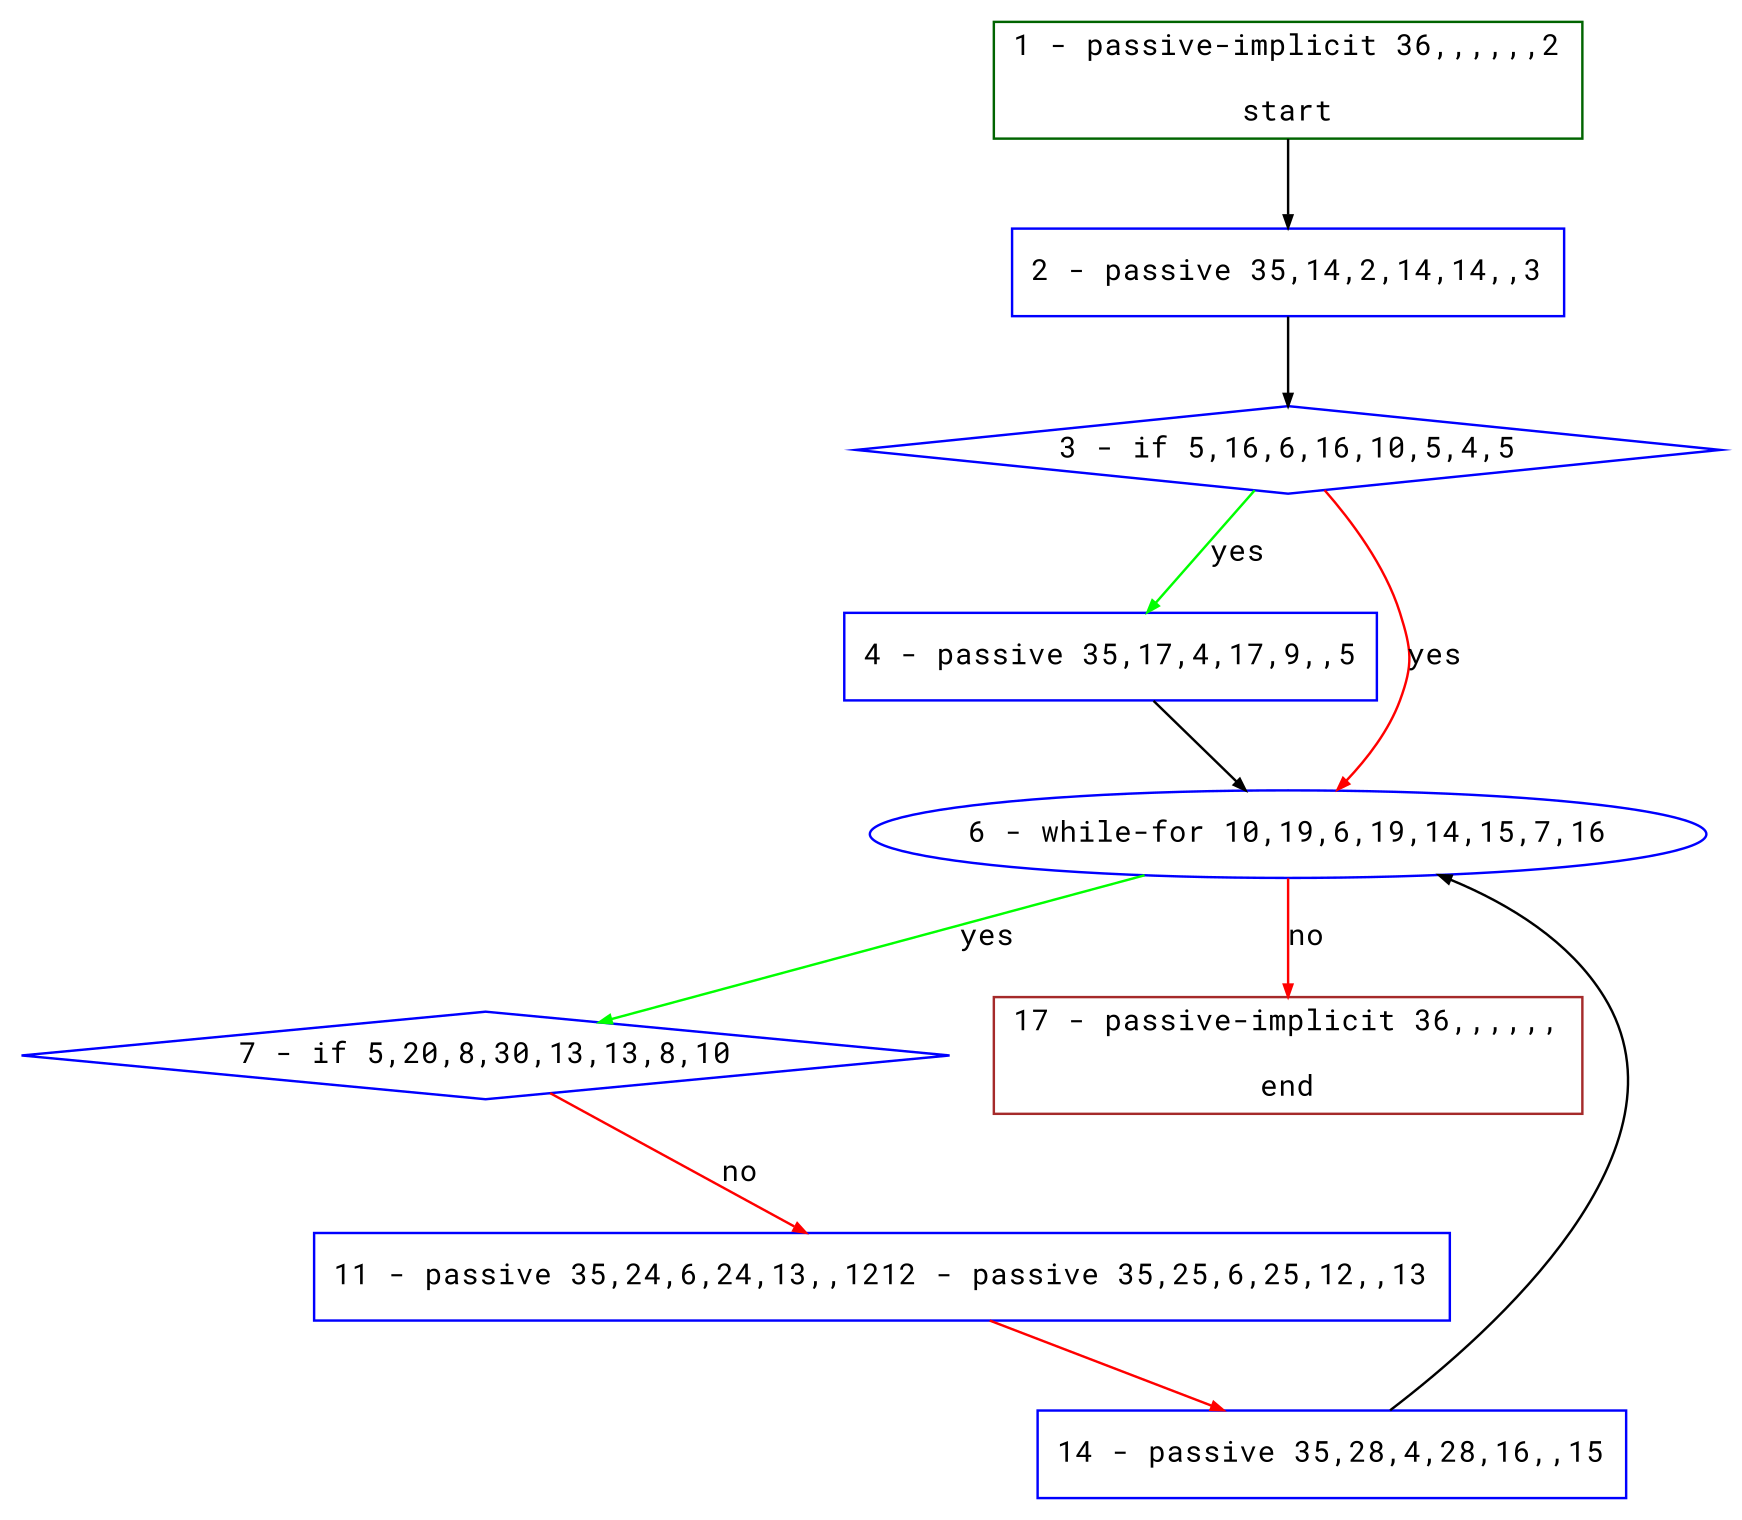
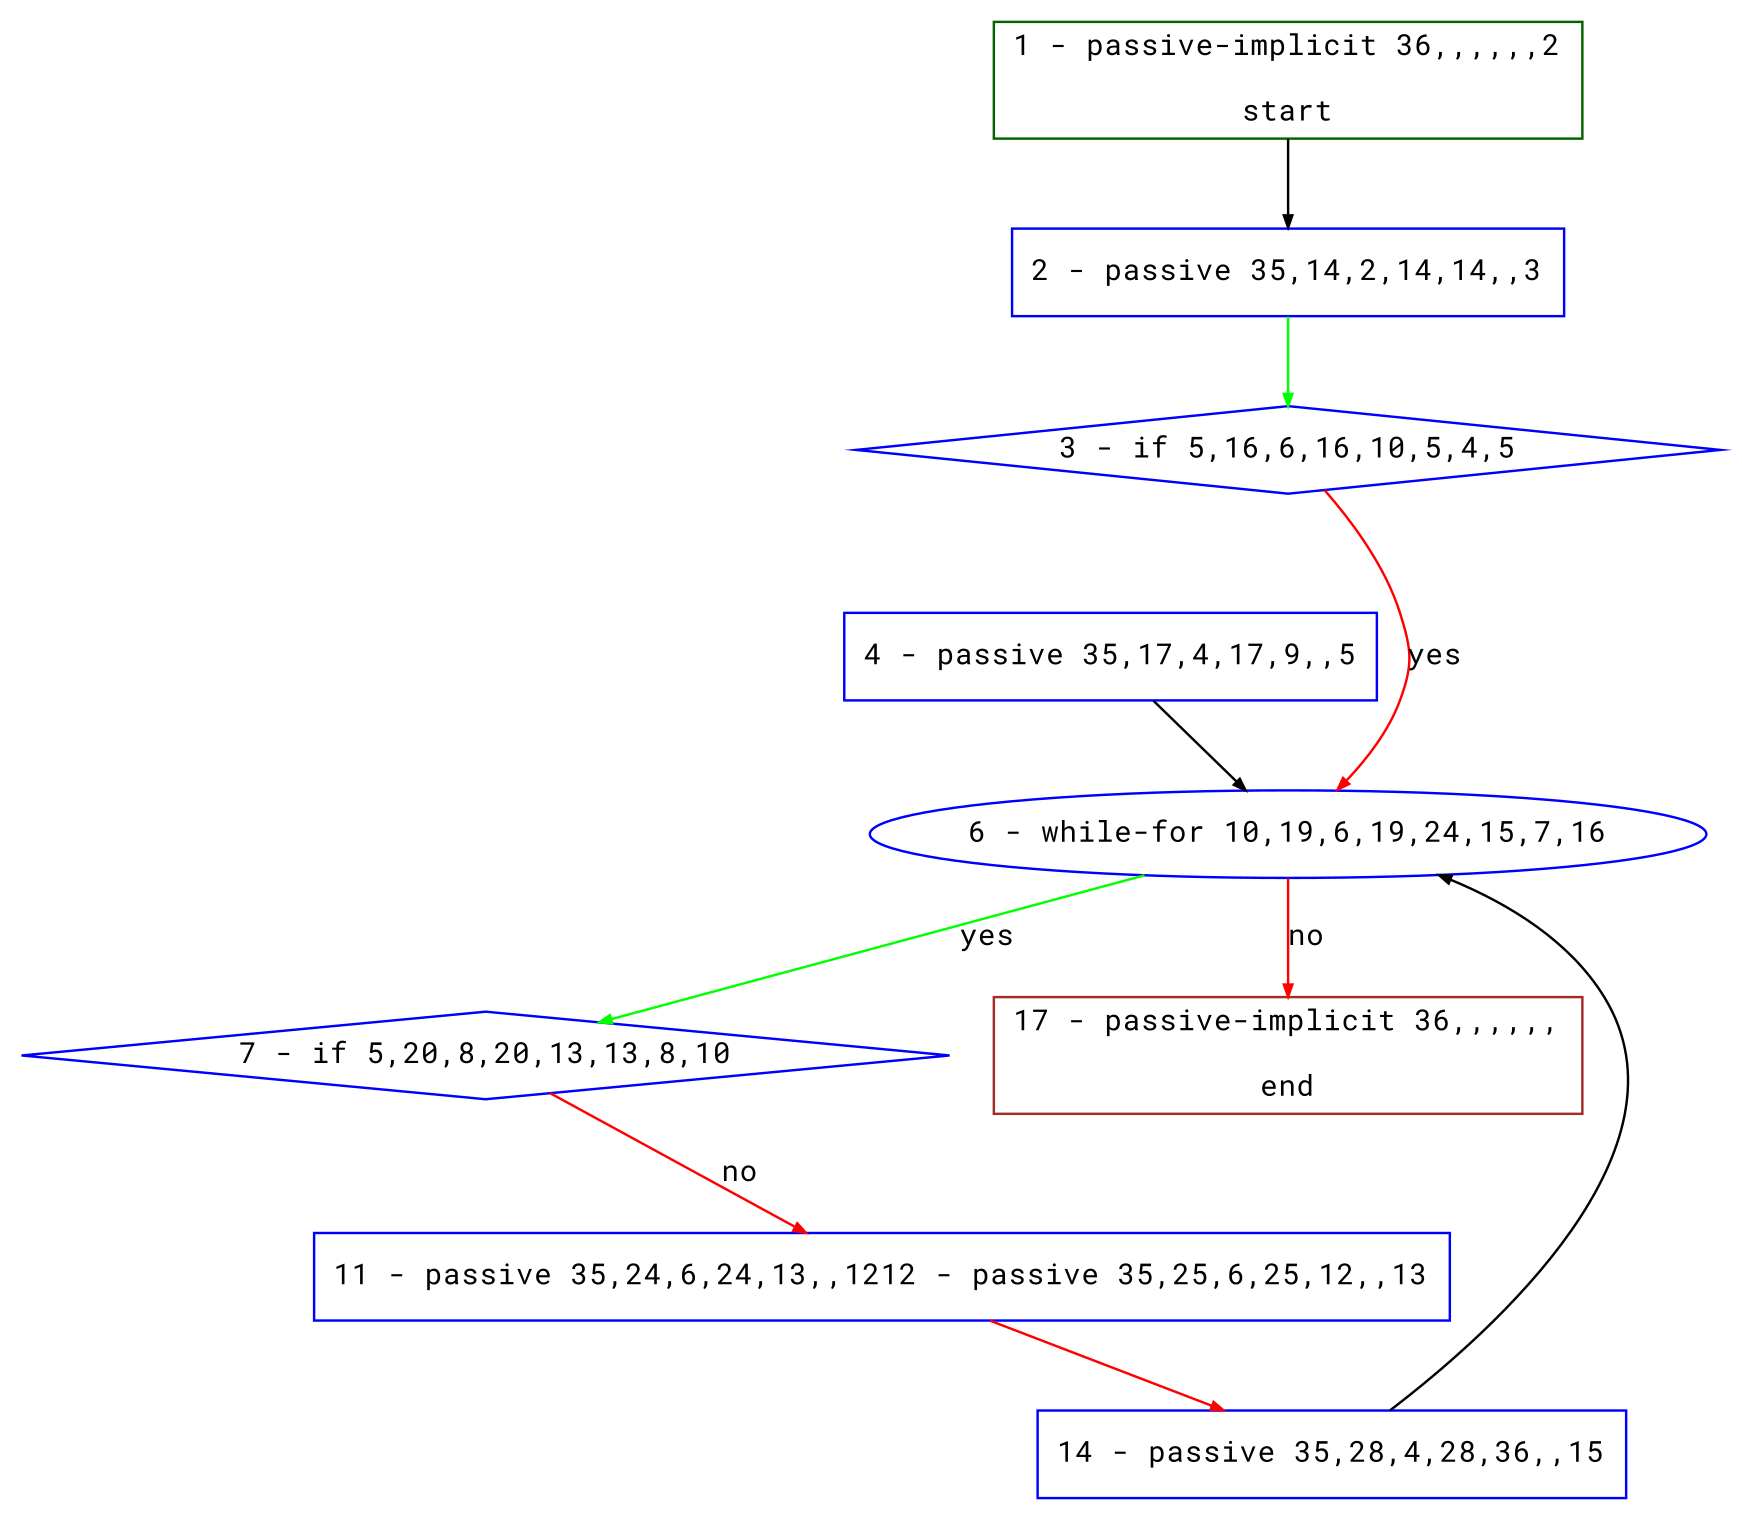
edge "2 - passive 35,14,2,14,14,,3" -> "3 - if 5,16,6,16,10,5,4,5": color #000000 -> #00ff00
edge "3 - if 5,16,6,16,10,5,4,5" -> "4 - passive 35,17,4,17,9,,5": removed, label "yes"
node "6 - while-for 10,19,6,19,14,15,7,16": label "6 - while-for 10,19,6,19,14,15,7,16" -> "6 - while-for 10,19,6,19,24,15,7,16"
node "7 - if 5,20,8,30,13,13,8,10": label "7 - if 5,20,8,30,13,13,8,10" -> "7 - if 5,20,8,20,13,13,8,10"
node "14 - passive 35,28,4,28,16,,15": label "14 - passive 35,28,4,28,16,,15" -> "14 - passive 35,28,4,28,36,,15"
